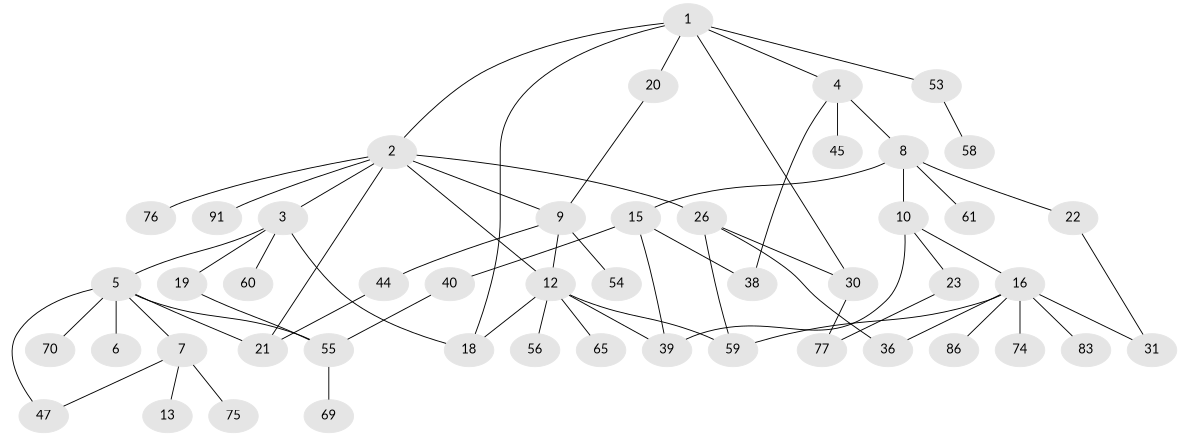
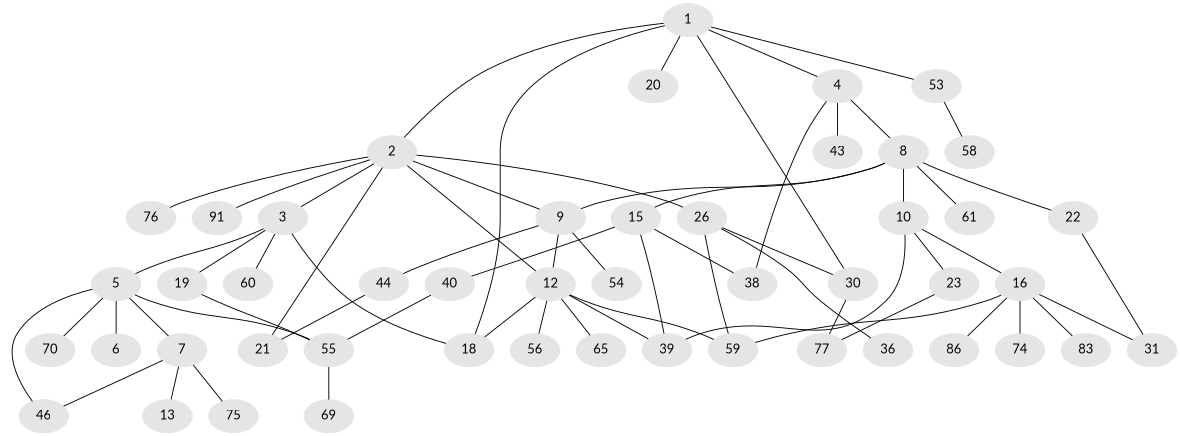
edge "20" -- "9": now "8" -- "9"
node "45": label "45" -> "43"
edge "16" -- "36": removed
edge "5" -- "21": removed
node "47": label "47" -> "46"
